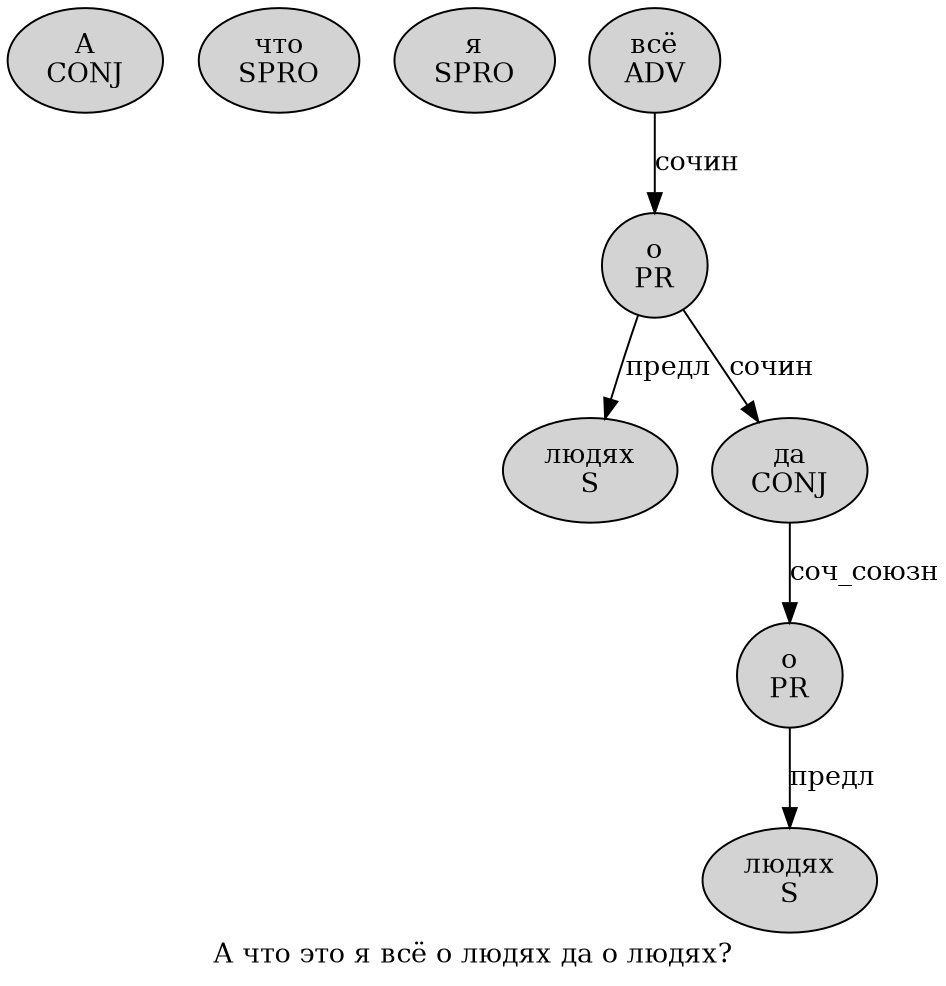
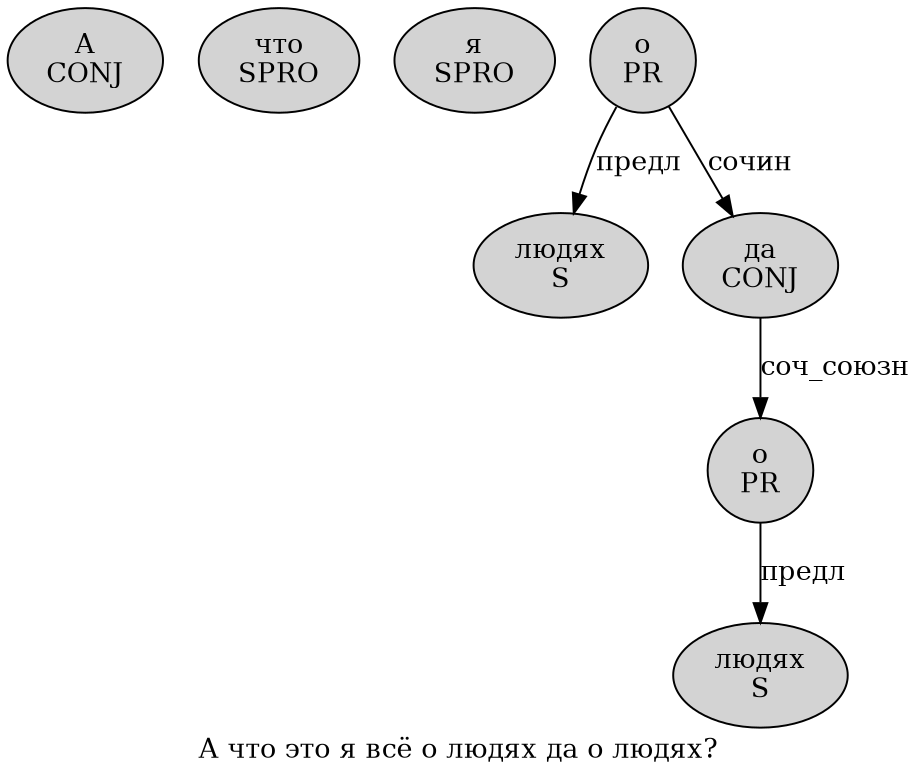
node "всё ADV": removed
